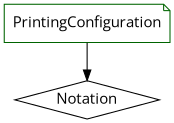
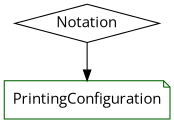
edge "PrintingConfiguration" -> "Notation": reversed
